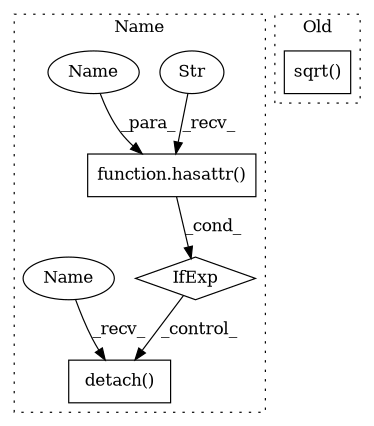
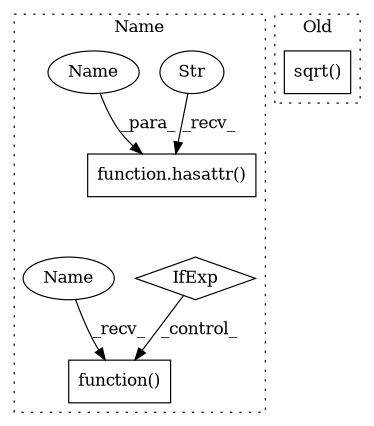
edge "function.hasattr()" -> "IfExp": removed, label "_cond_"
node "detach()": label "detach()" -> "function()"
